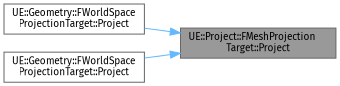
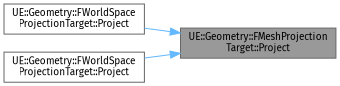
node "UE::Project::FMeshProjection Target::Project": label "UE::Project::FMeshProjection Target::Project" -> "UE::Geometry::FMeshProjection Target::Project"
